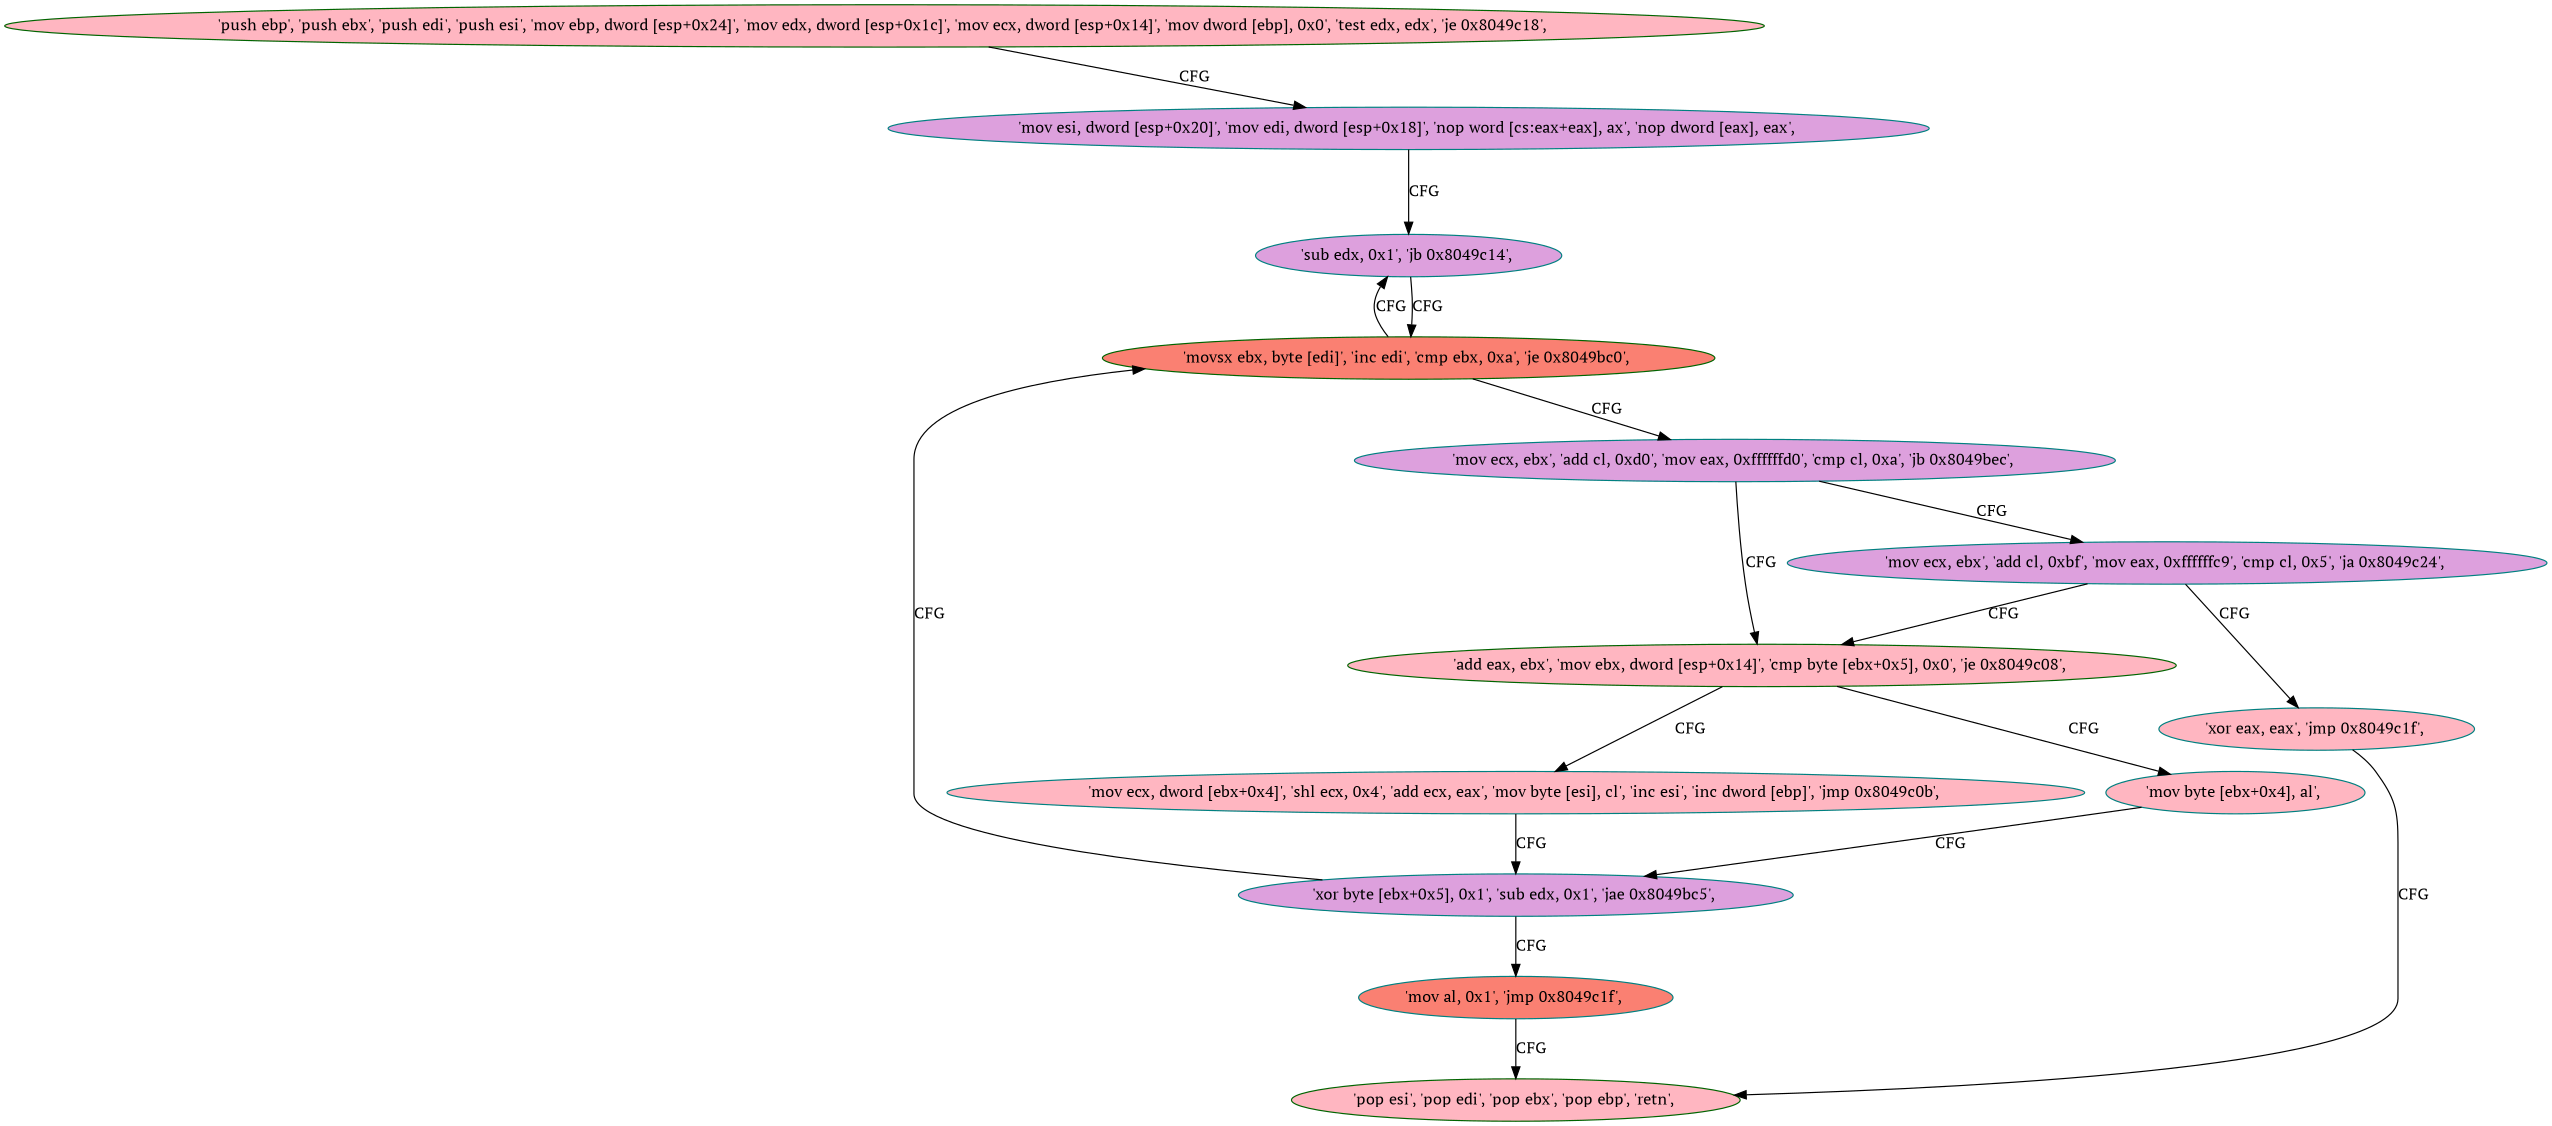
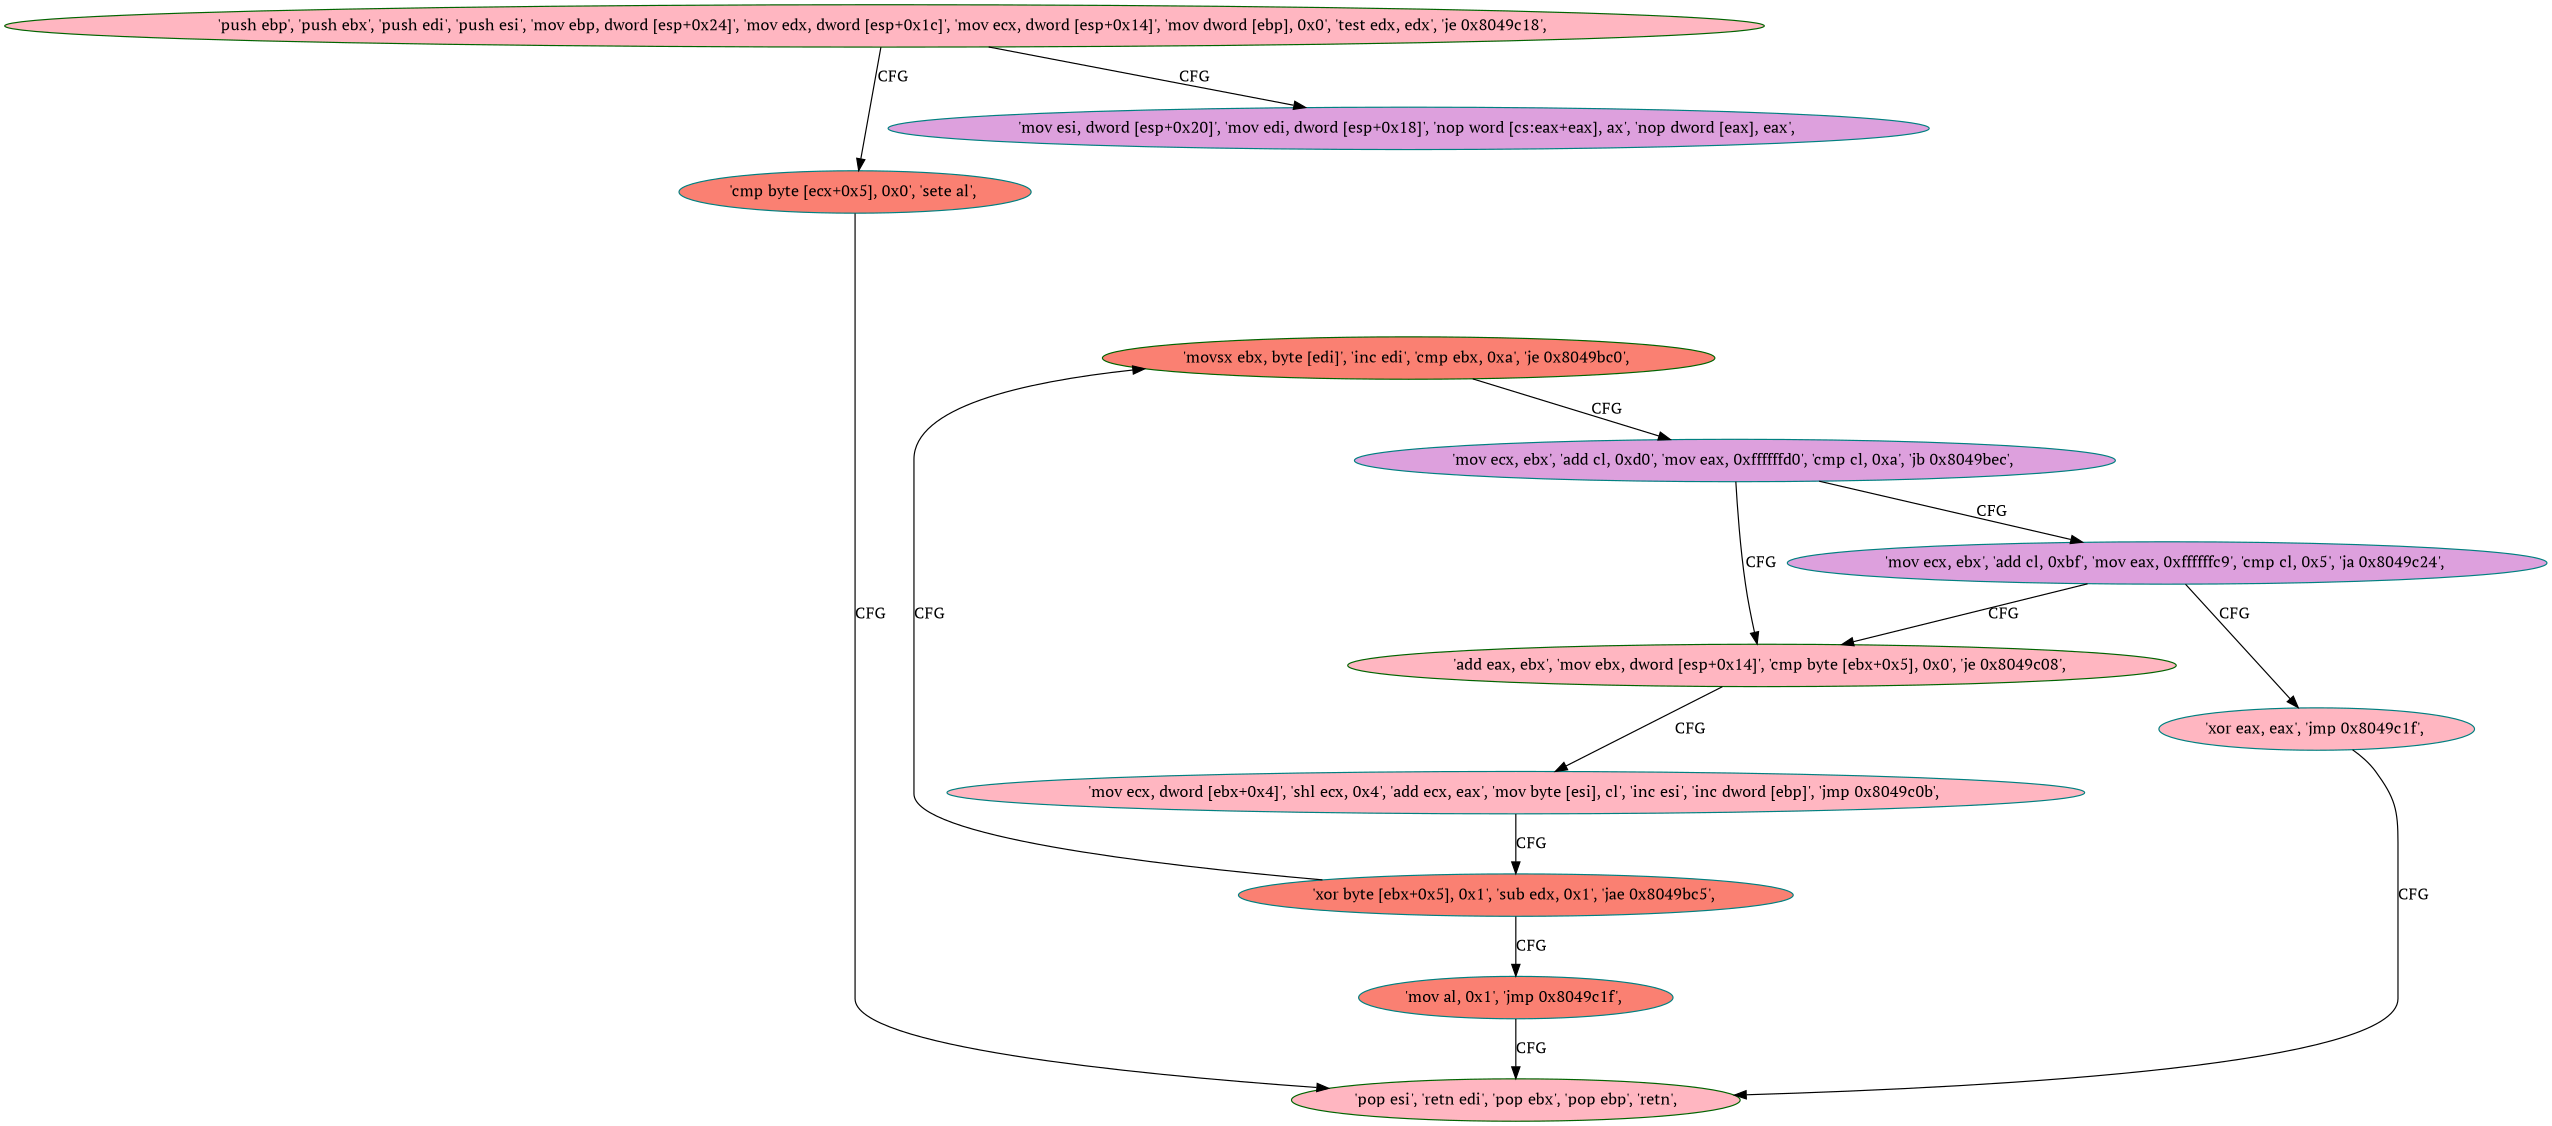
node "'cmp byte [ecx+0x5], 0x0', 'sete al',": added
node "'sub edx, 0x1', 'jb 0x8049c14',": removed
node "'mov byte [ebx+0x4], al',": removed
node "'xor byte [ebx+0x5], 0x1', 'sub edx, 0x1', 'jae 0x8049bc5',": fillcolor plum -> salmon
node "'pop esi', 'pop edi', 'pop ebx', 'pop ebp', 'retn',": label "'pop esi', 'pop edi', 'pop ebx', 'pop ebp', 'retn'," -> "'pop esi', 'retn edi', 'pop ebx', 'pop ebp', 'retn',"
